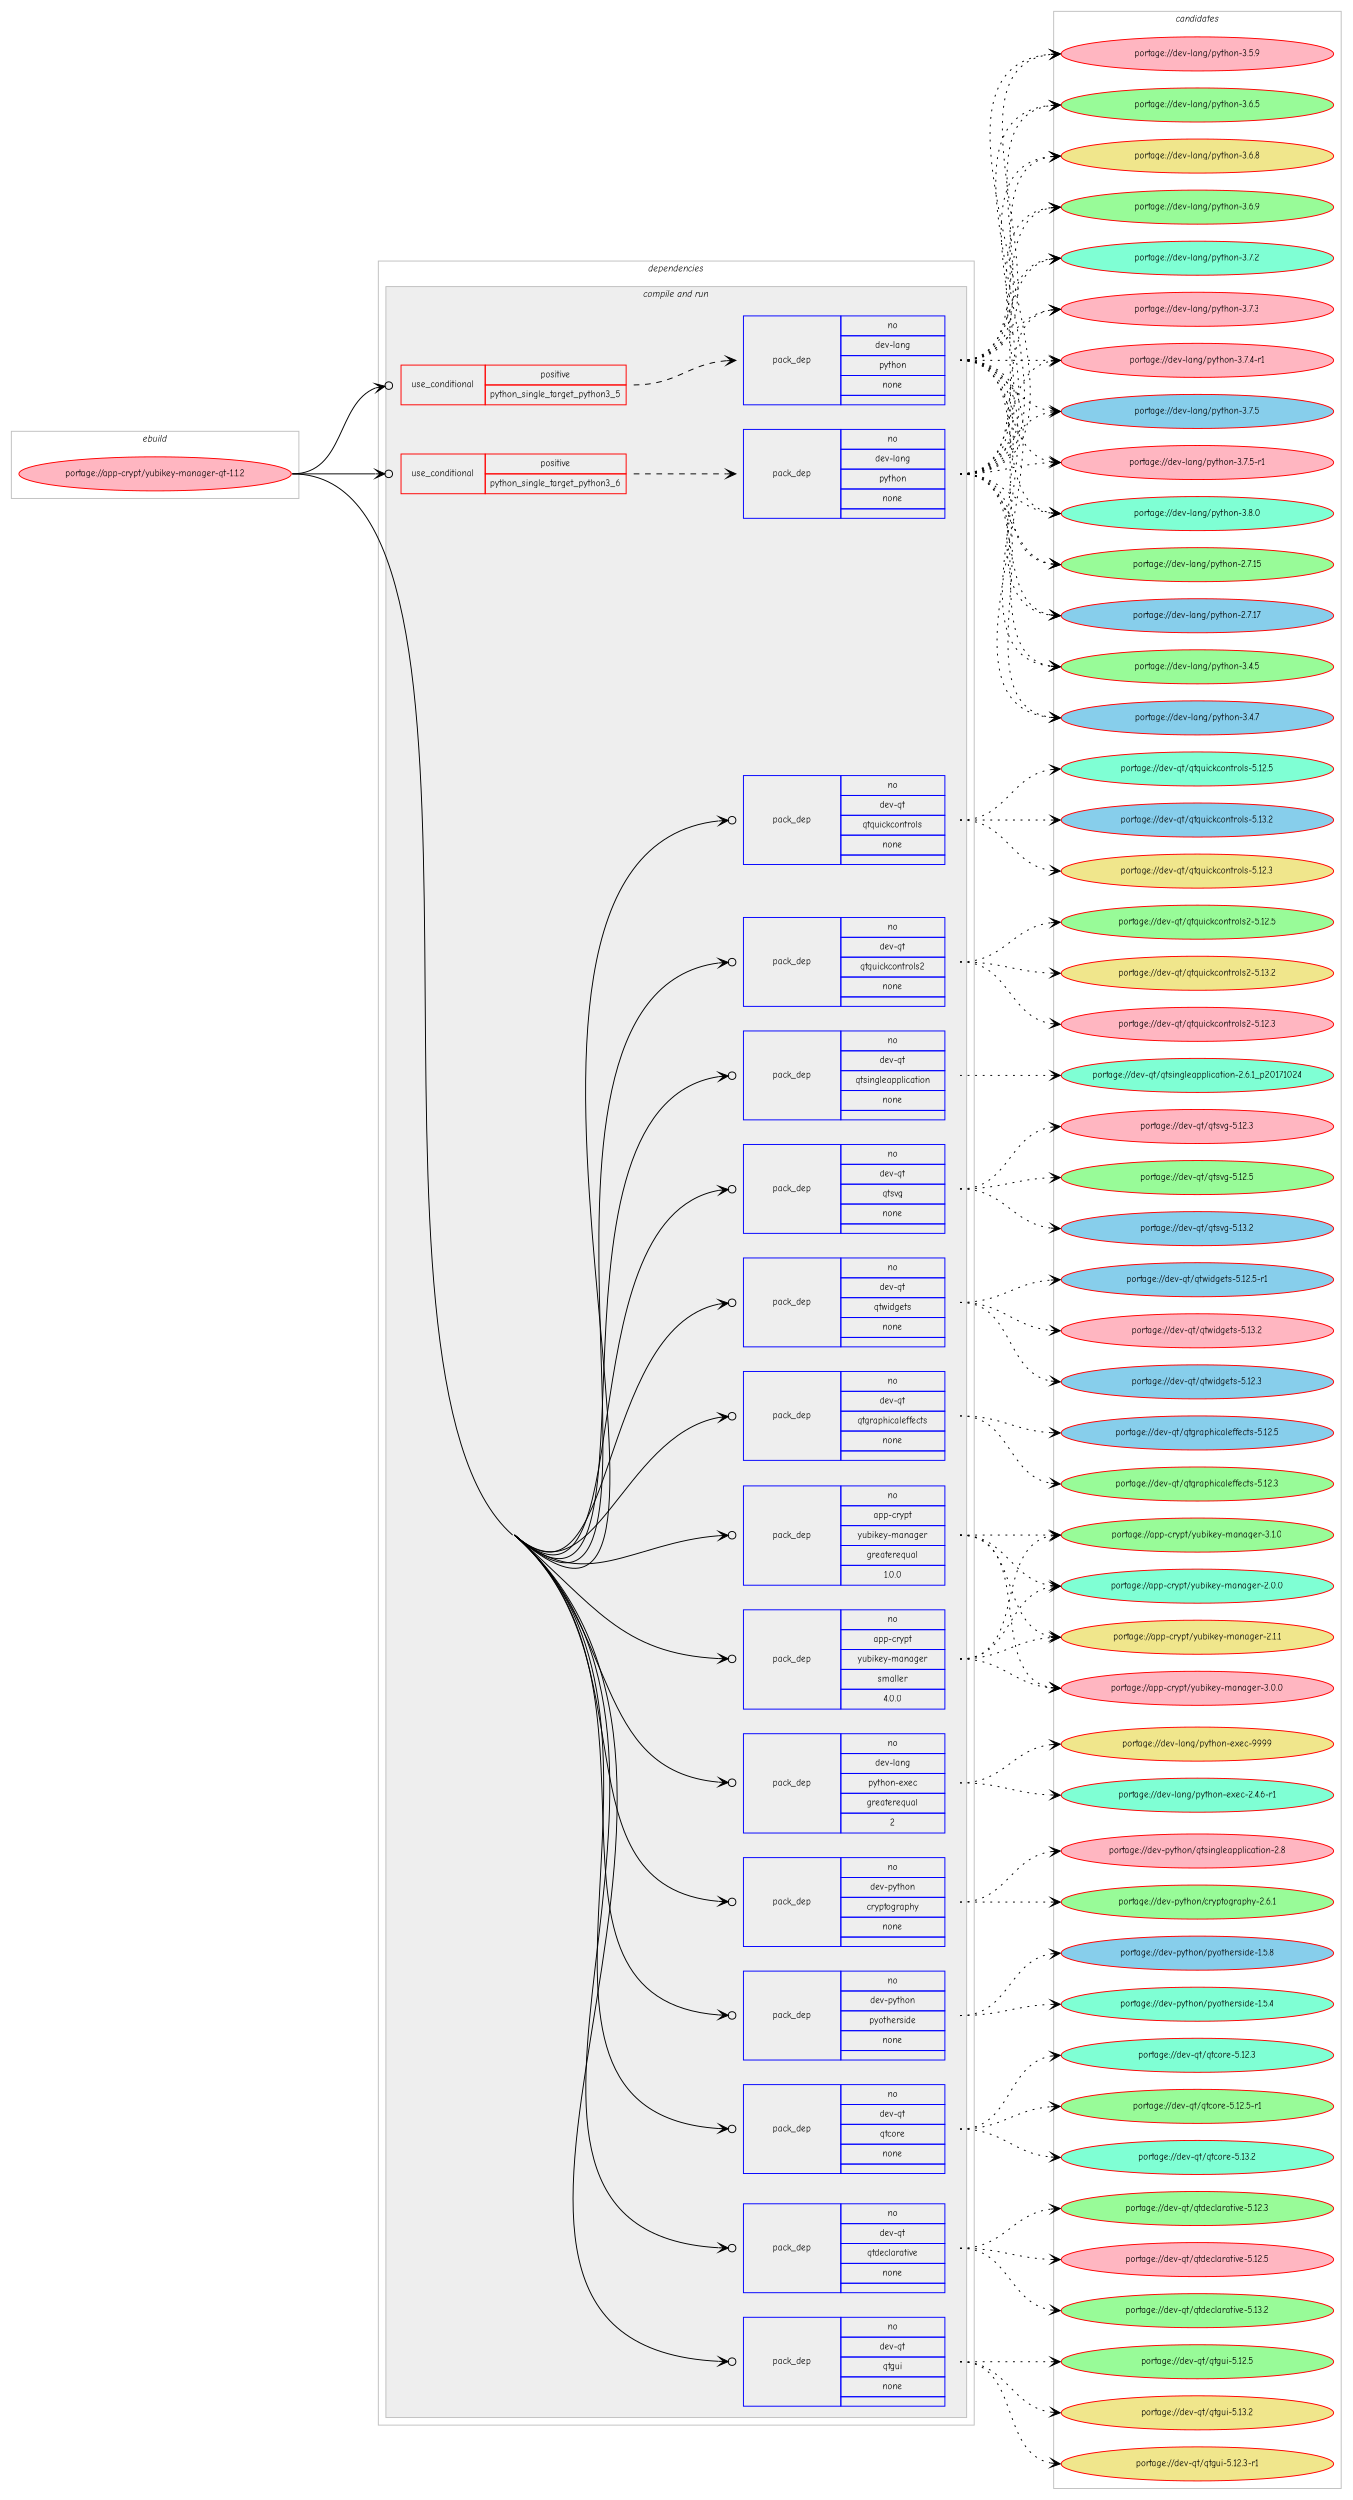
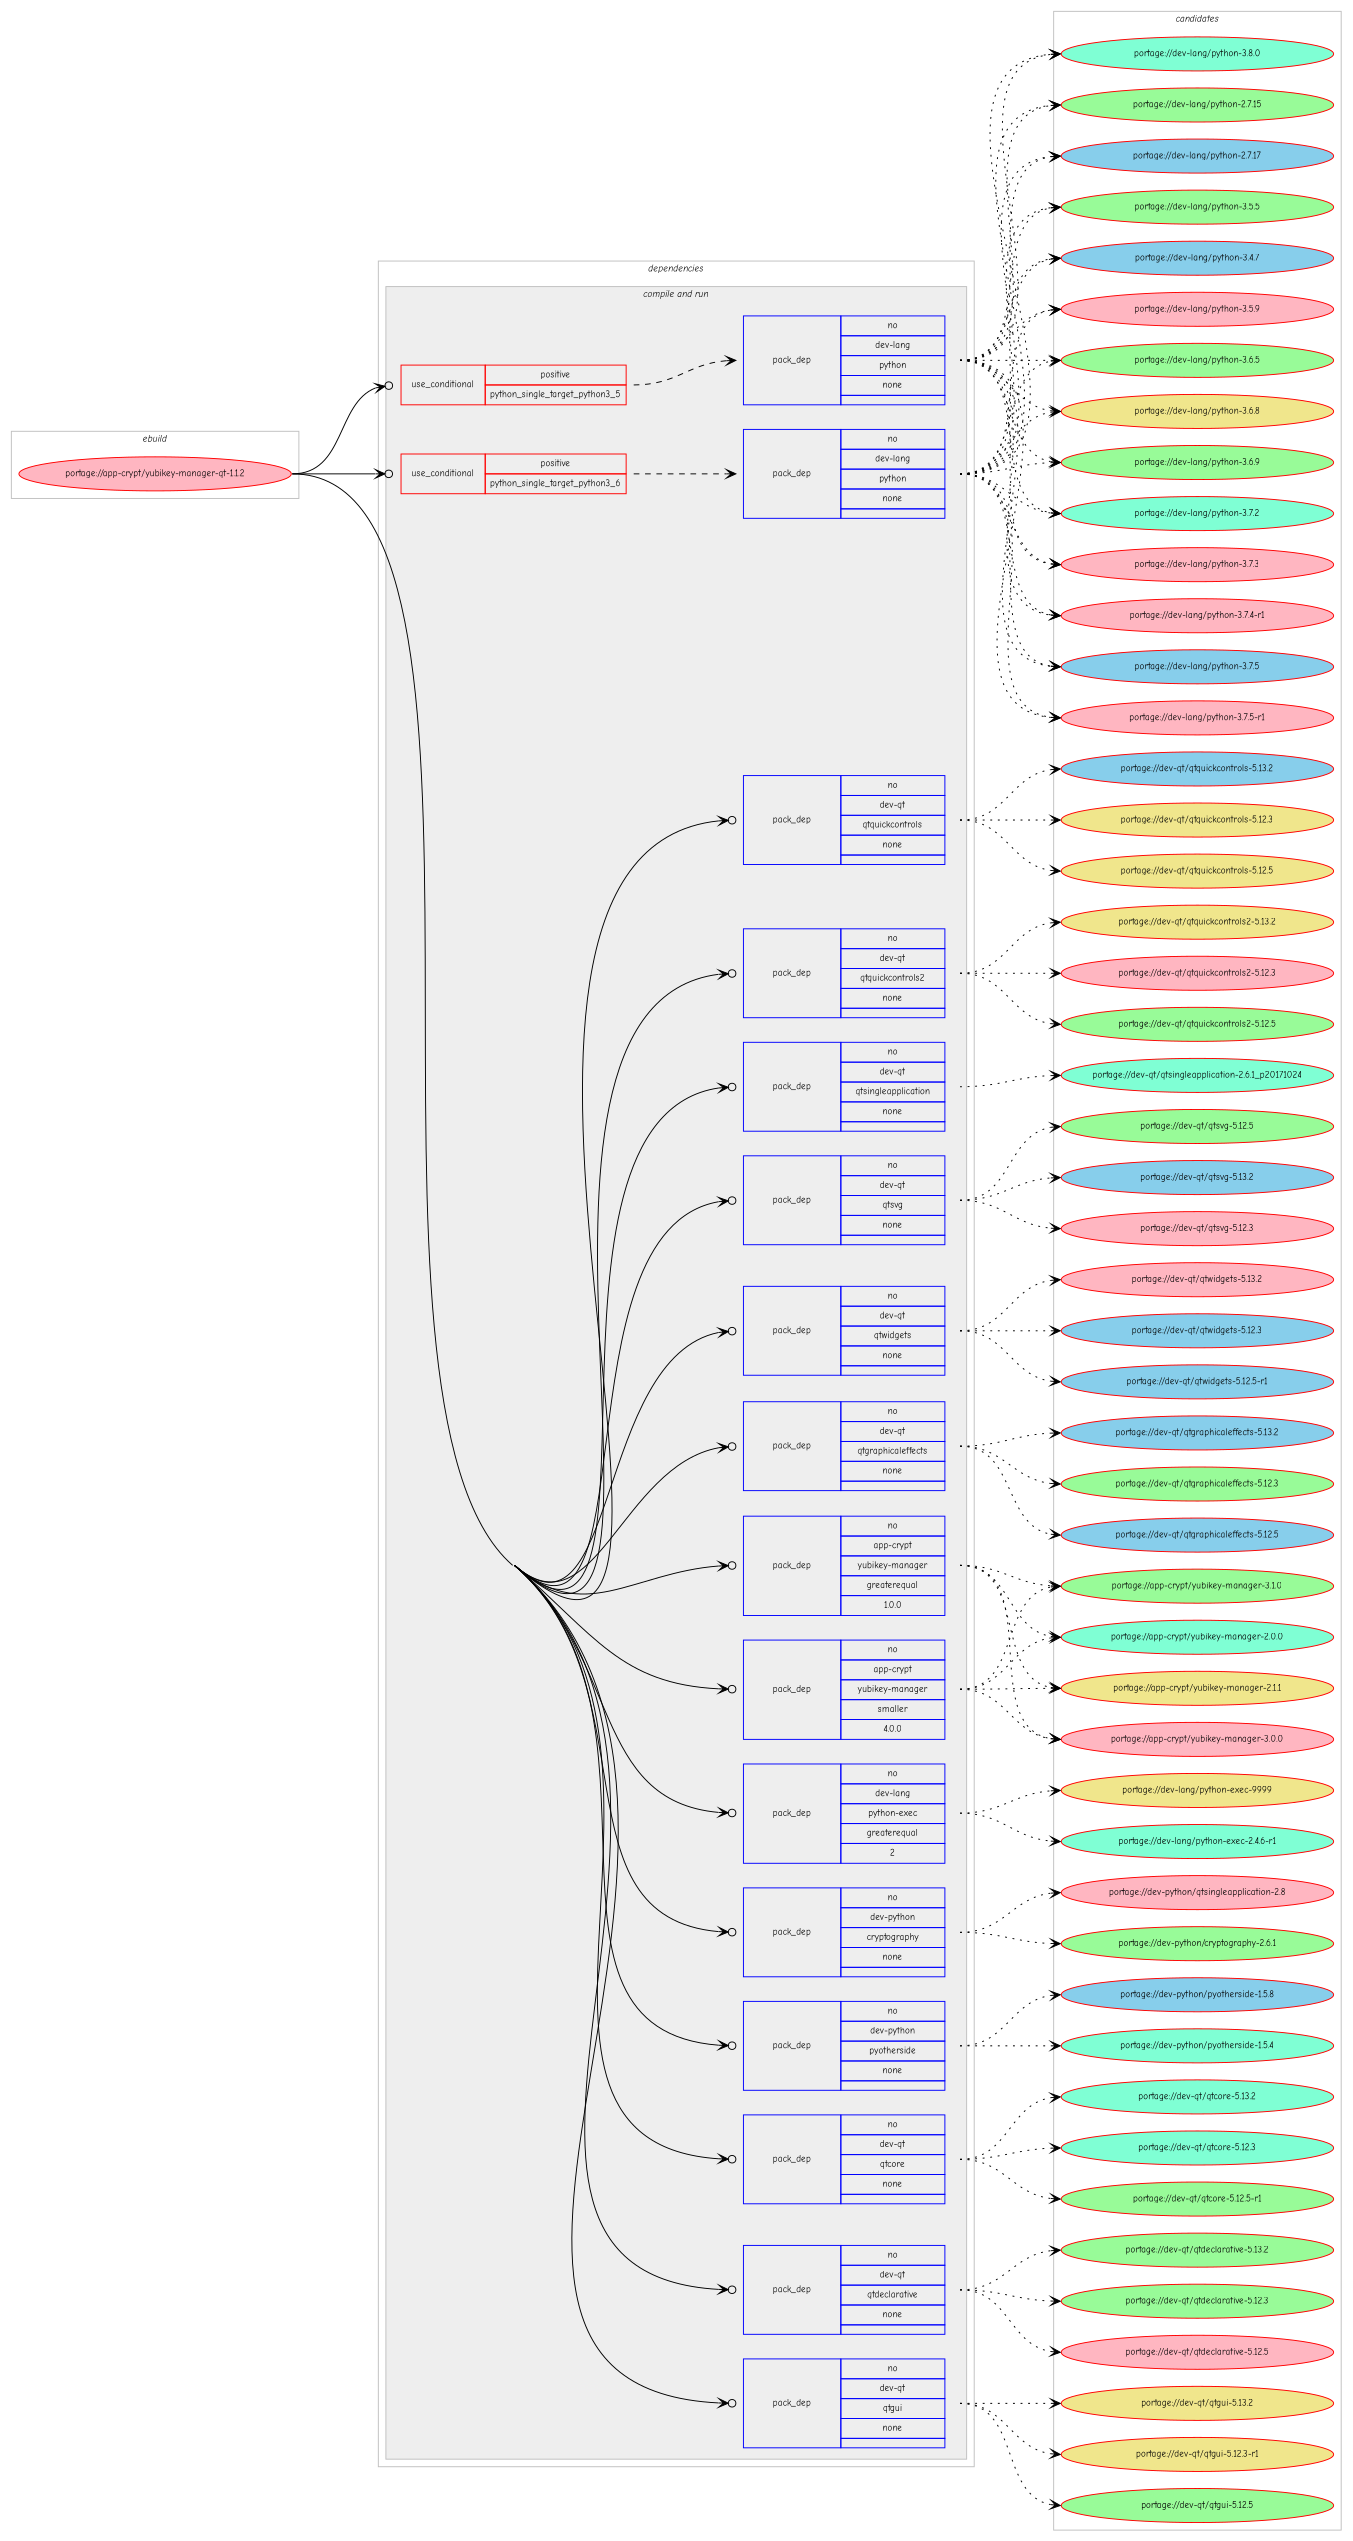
node "portage://dev-lang/python-3.4.5": label "portage://dev-lang/python-3.4.5" -> "portage://dev-lang/python-3.5.5"
node "portage://dev-qt/qtquickcontrols-5.12.5": fillcolor aquamarine -> khaki
node "portage://dev-qt/qtgraphicaleffects-5.13.2": added
